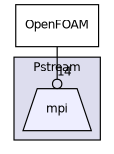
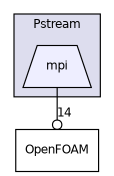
edge "OpenFOAM" -> "mpi": reversed
